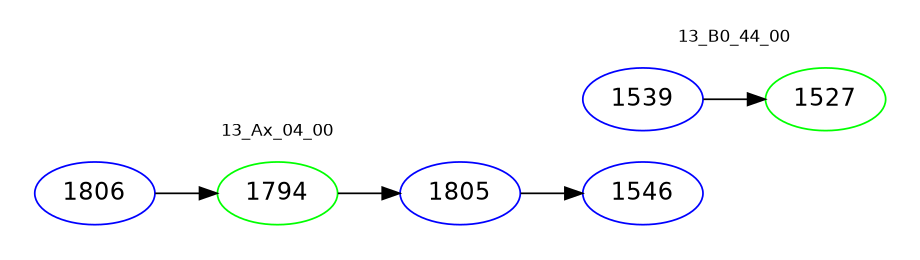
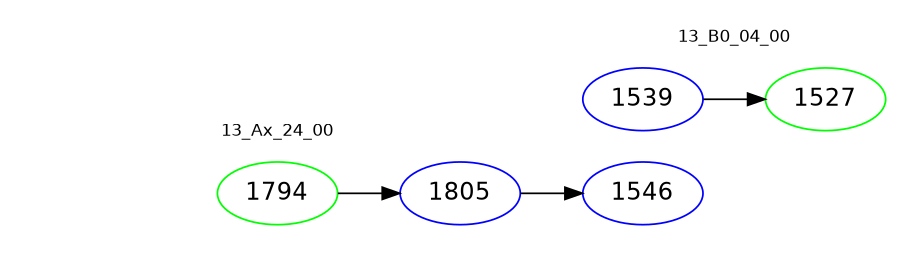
cluster "13_B0_44_00": label "13_B0_44_00" -> "13_B0_04_00"
cluster "13_Ax_04_00": label "13_Ax_04_00" -> "13_Ax_24_00"
node "1806": removed
